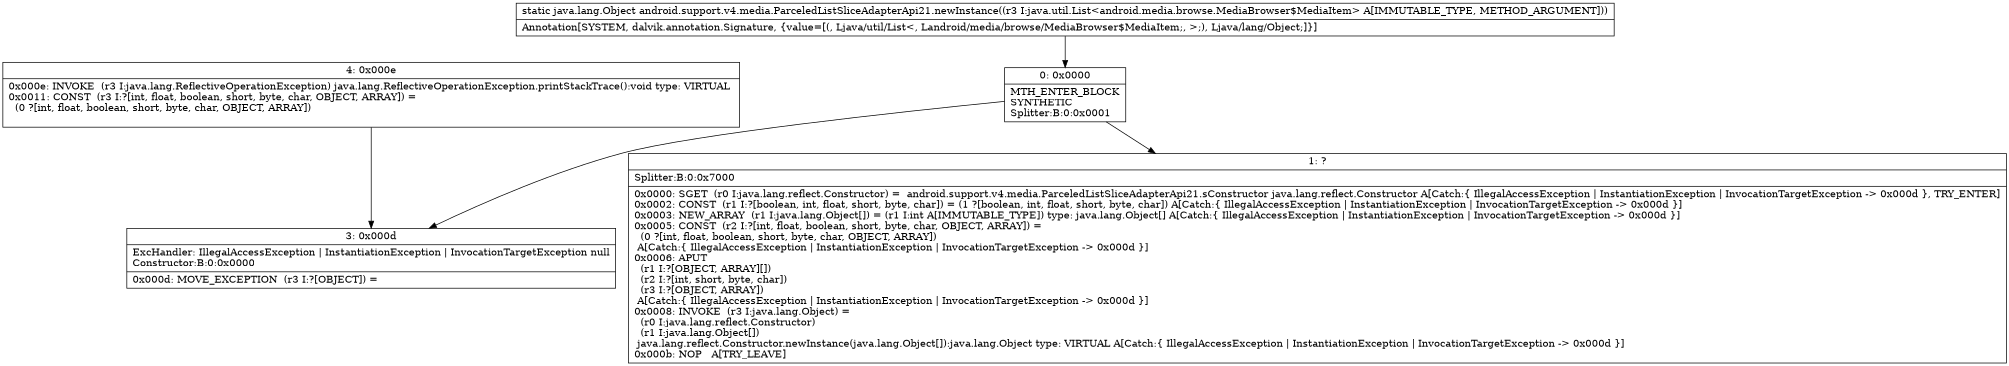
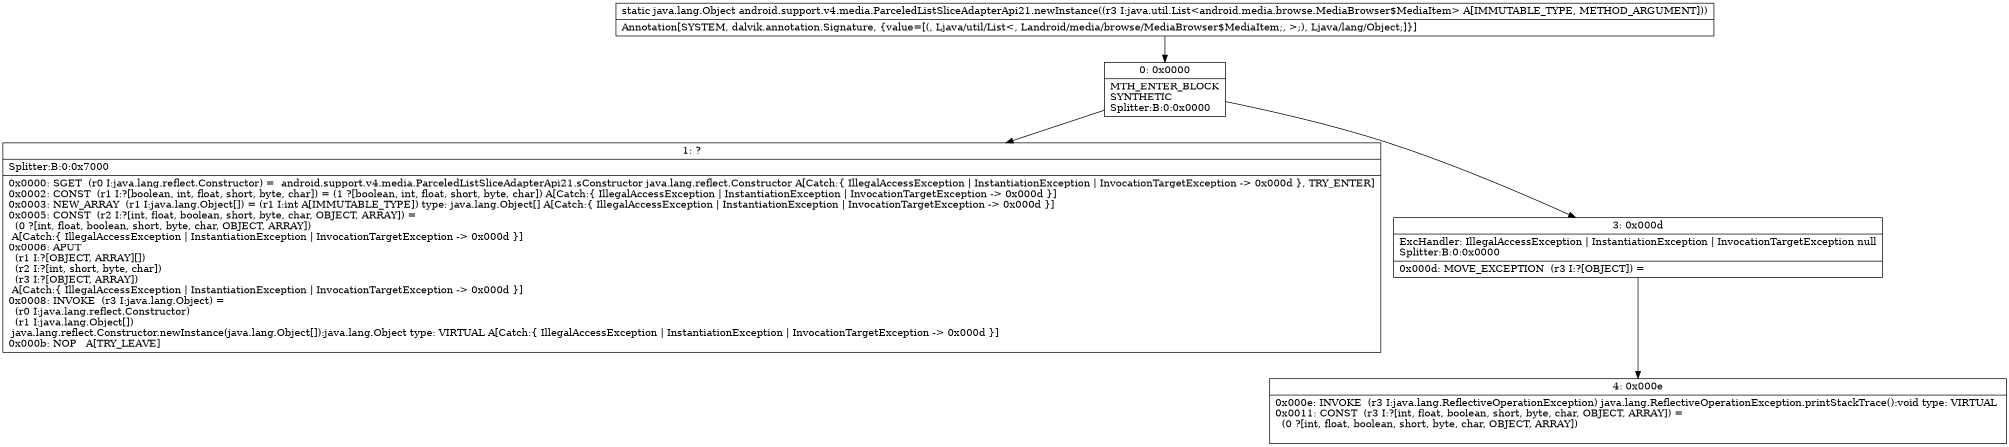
node "0: 0x0000": text "Splitter:B:0:0x0001" -> "Splitter:B:0:0x0000"
edge "4: 0x000e" -> "3: 0x000d": reversed
node "3: 0x000d": text "Constructor:B:0:0x0000" -> "Splitter:B:0:0x0000"
